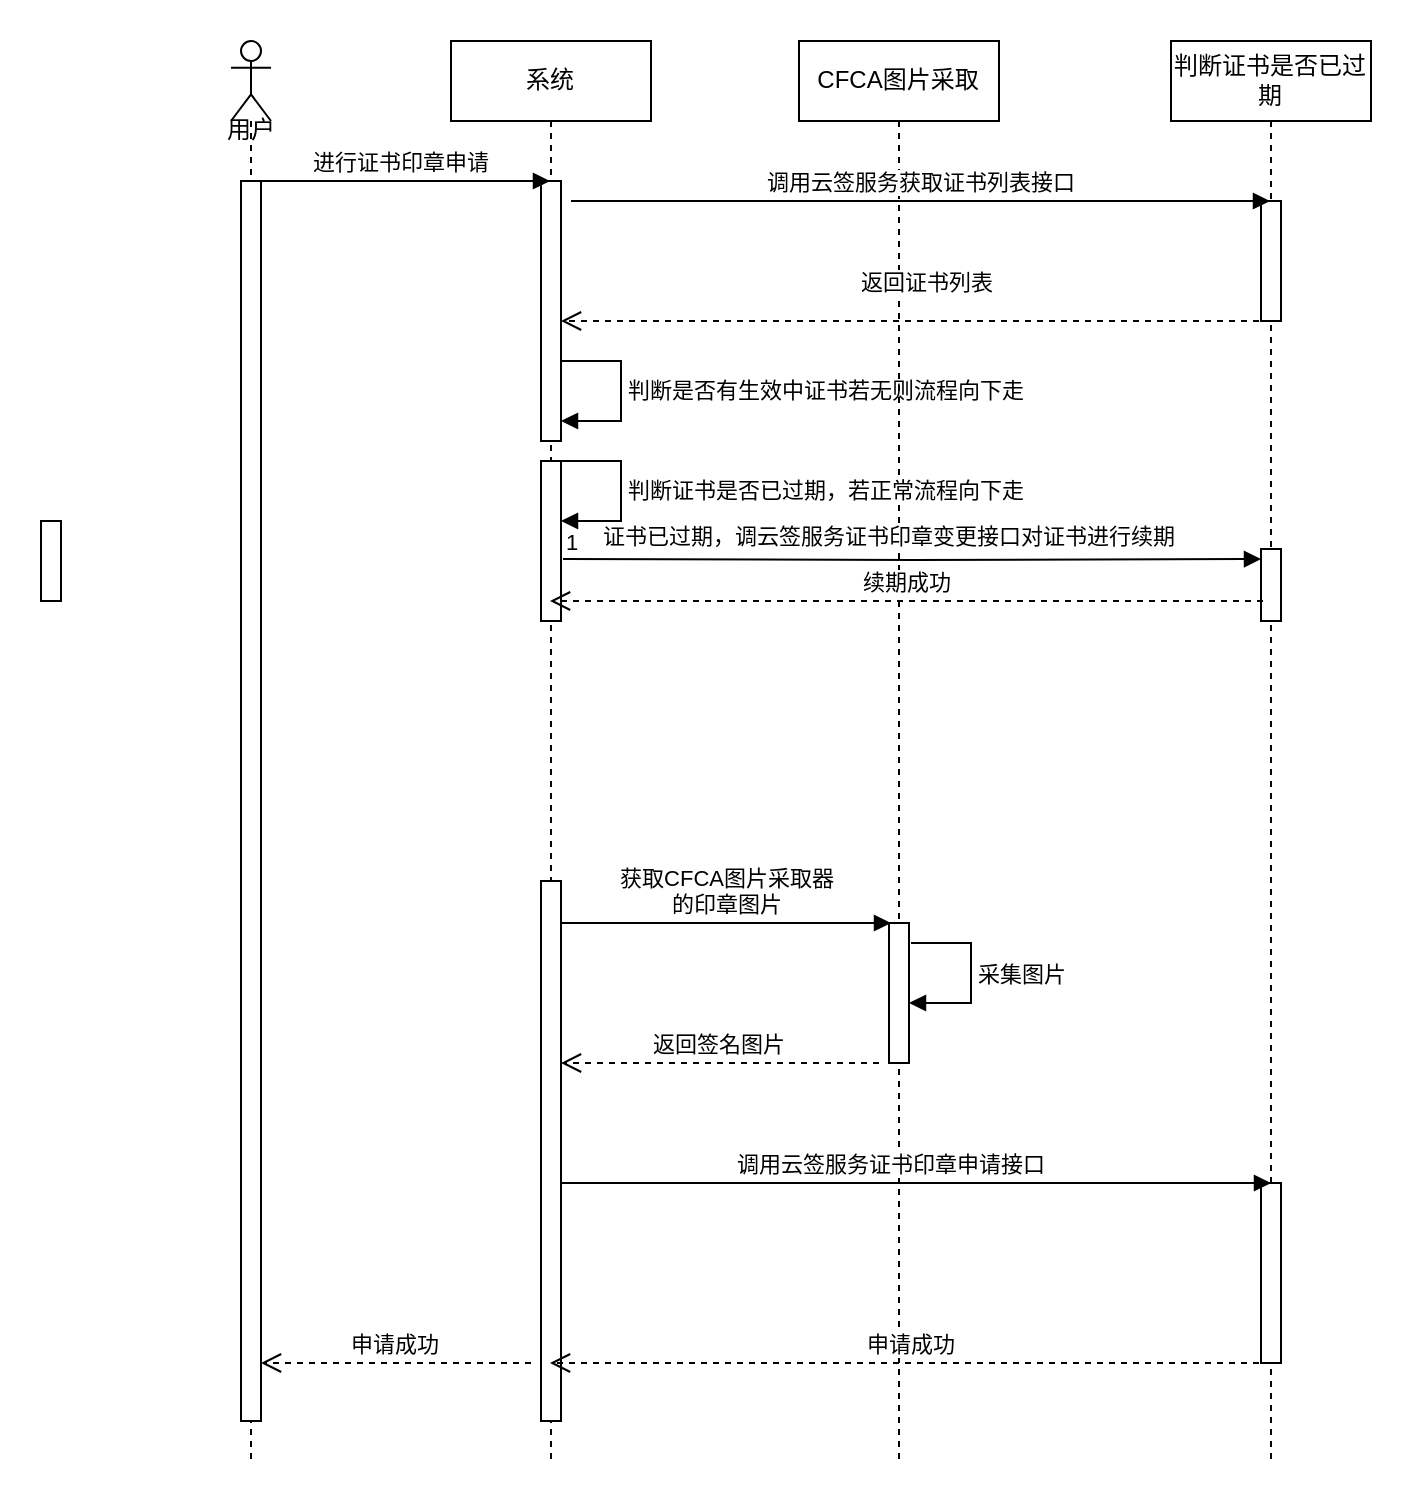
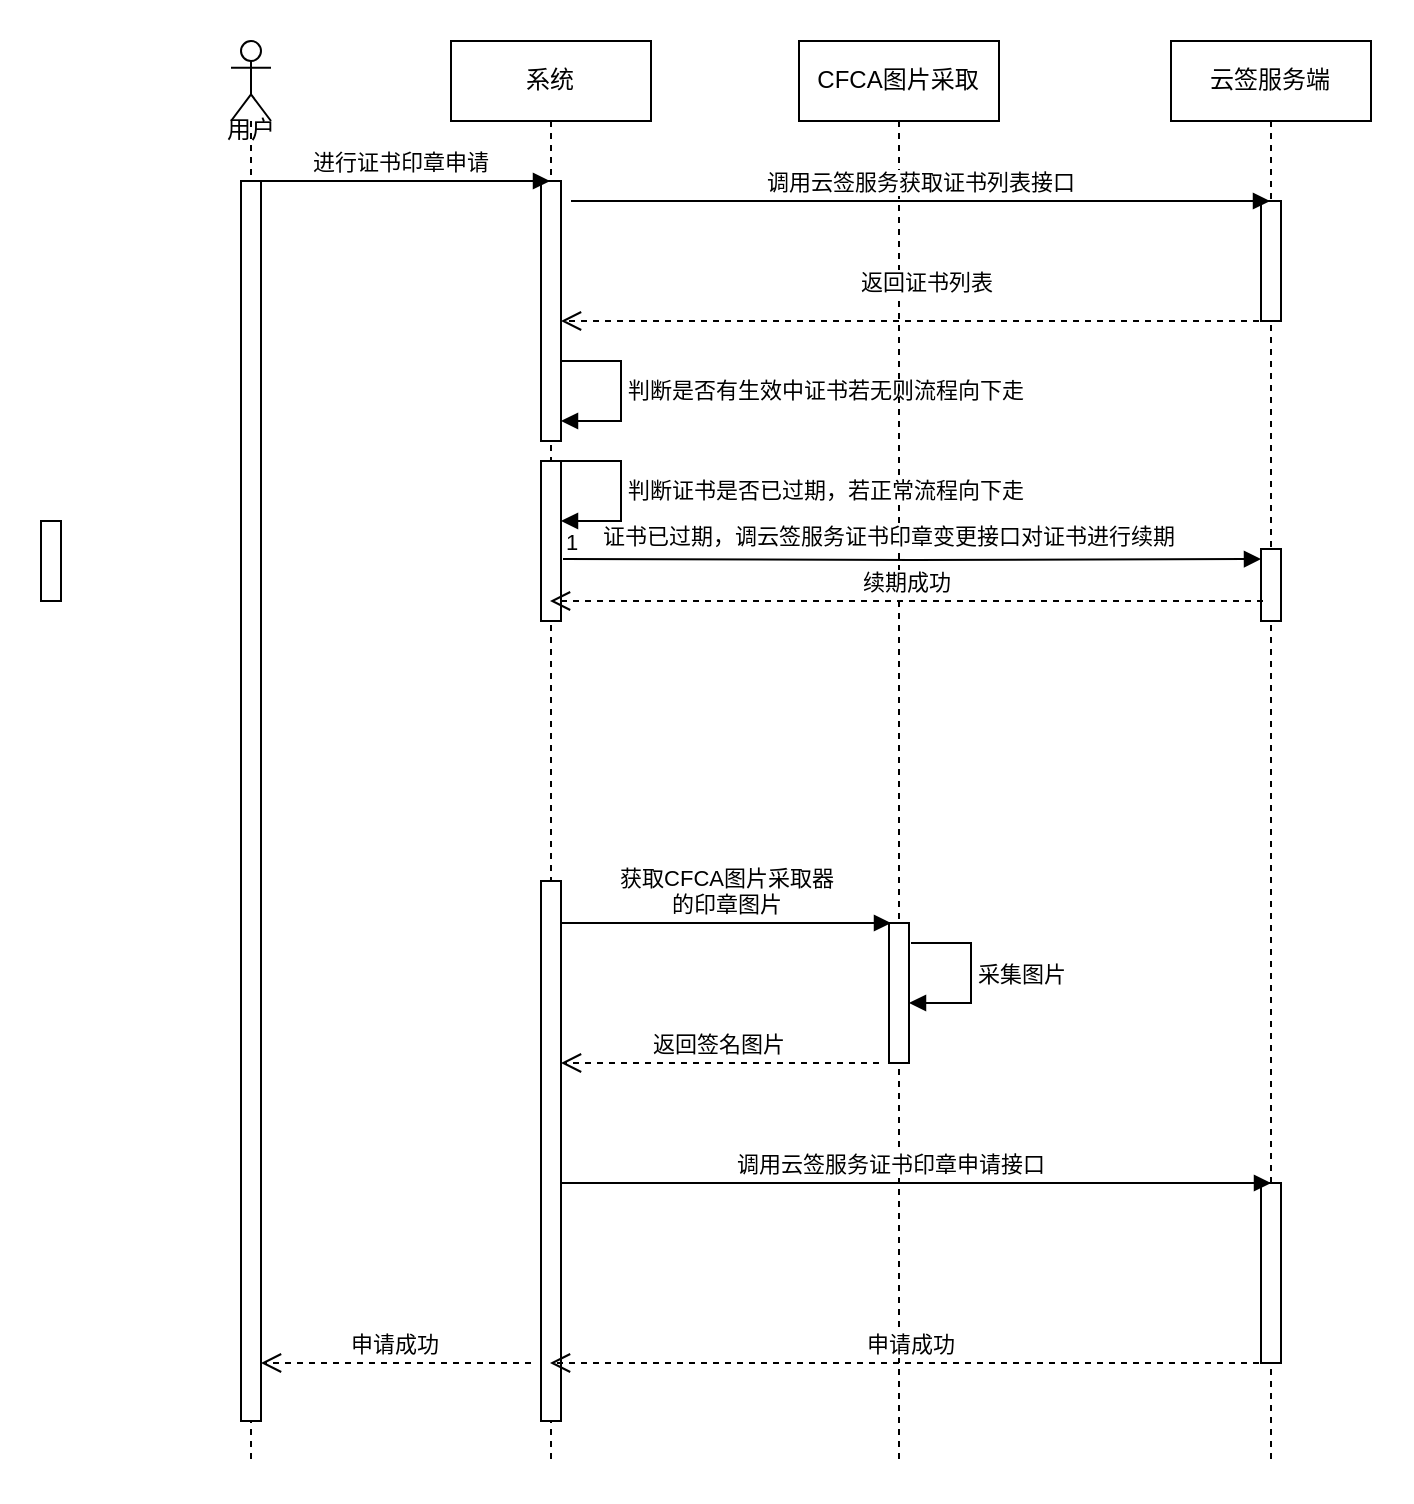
node "判断证书是否已过期": label "判断证书是否已过期" -> "云签服务端"
